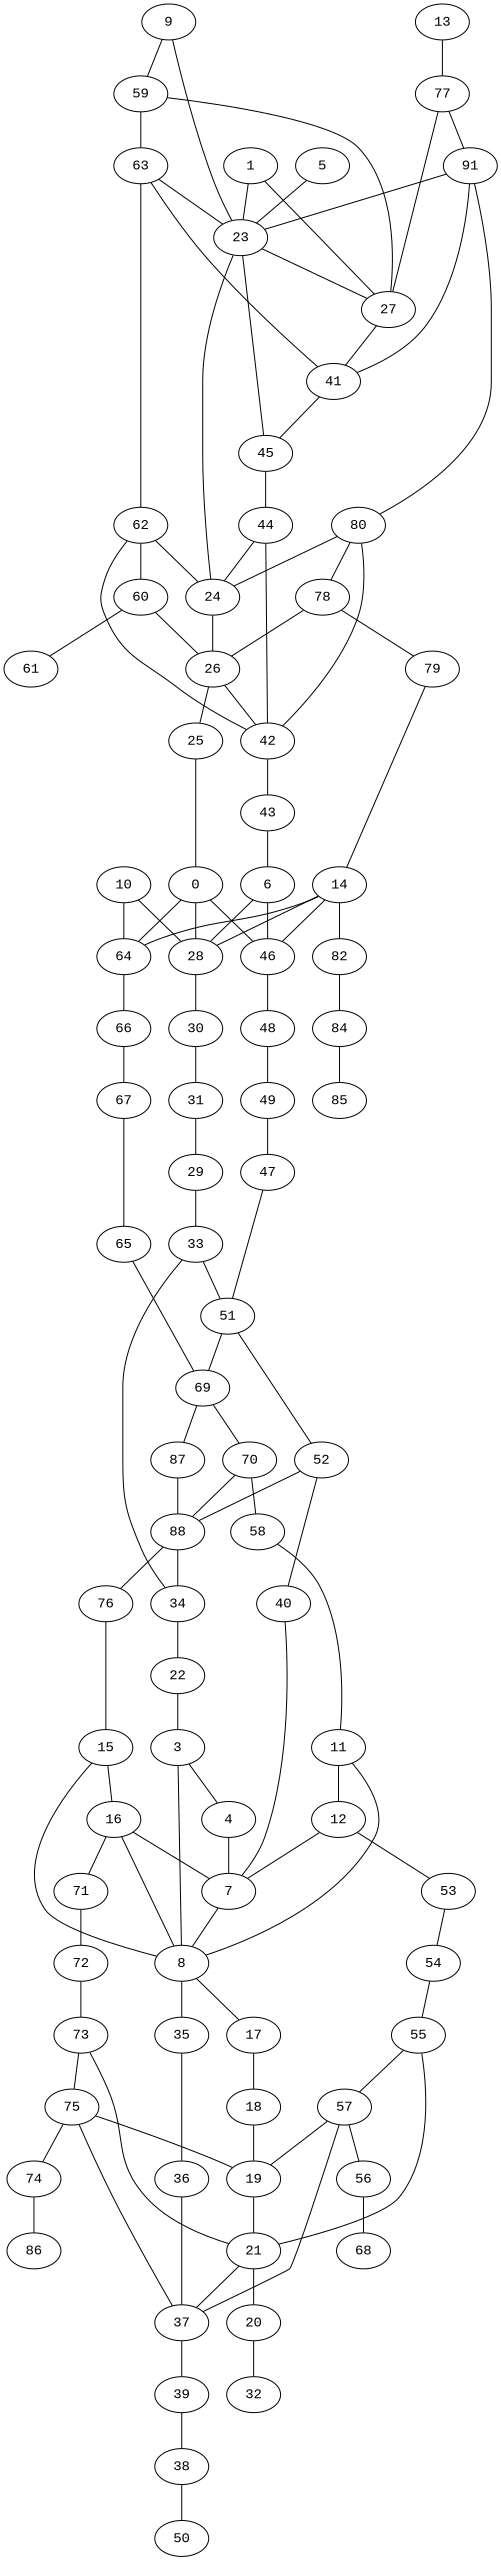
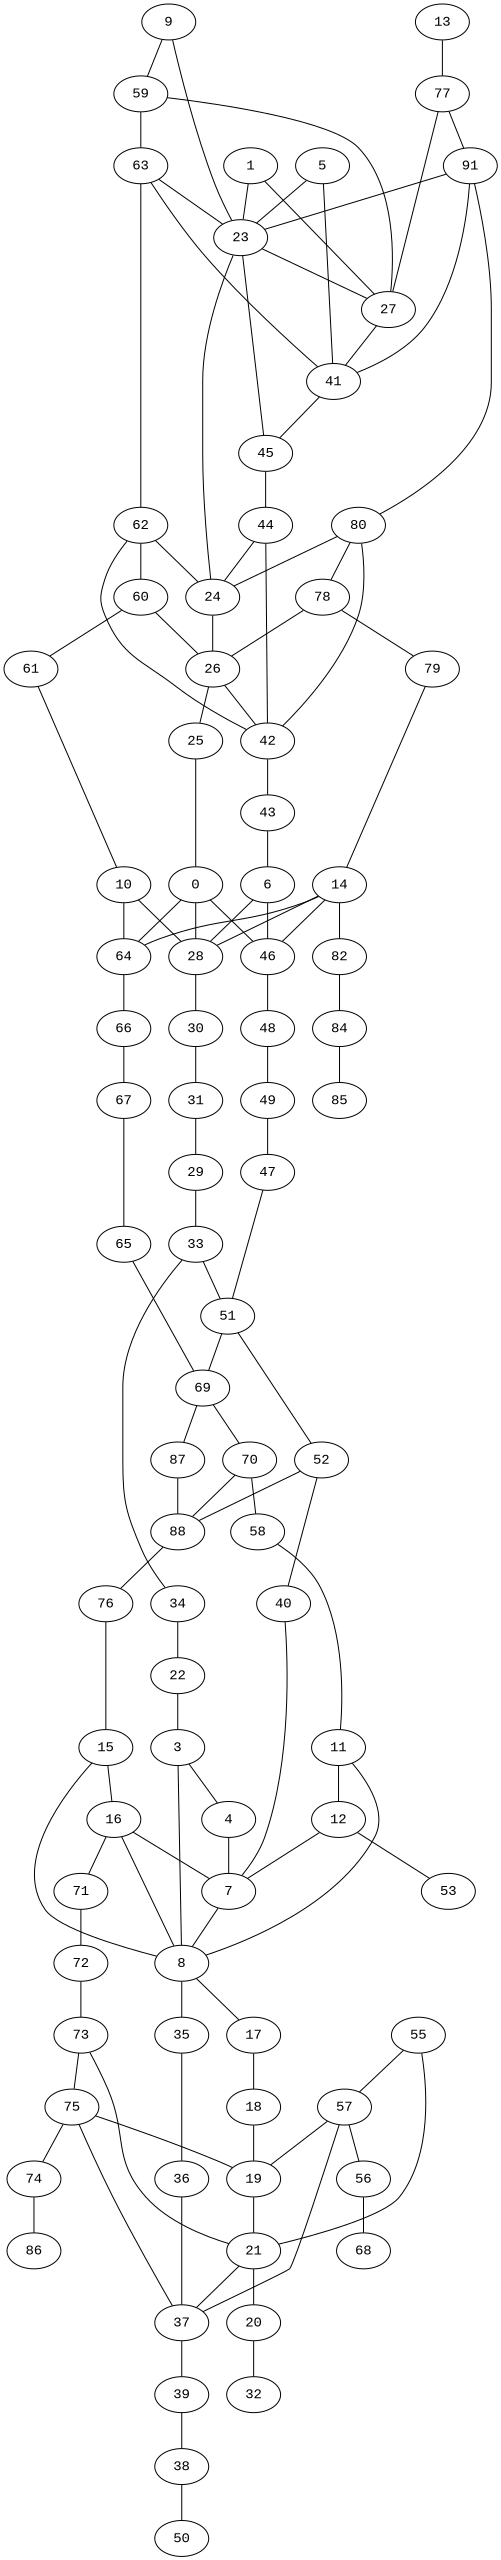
edge "5" -- "41": added
edge "61" -- "10": added
edge "88" -- "34": removed
node "54": removed
